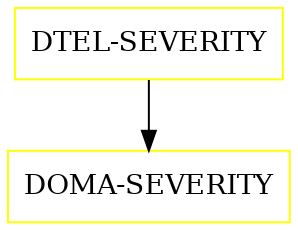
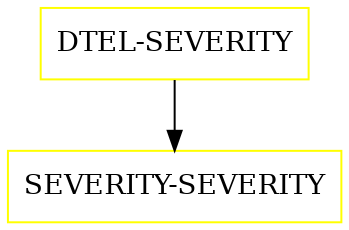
node "DOMA-SEVERITY": label "DOMA-SEVERITY" -> "SEVERITY-SEVERITY"
